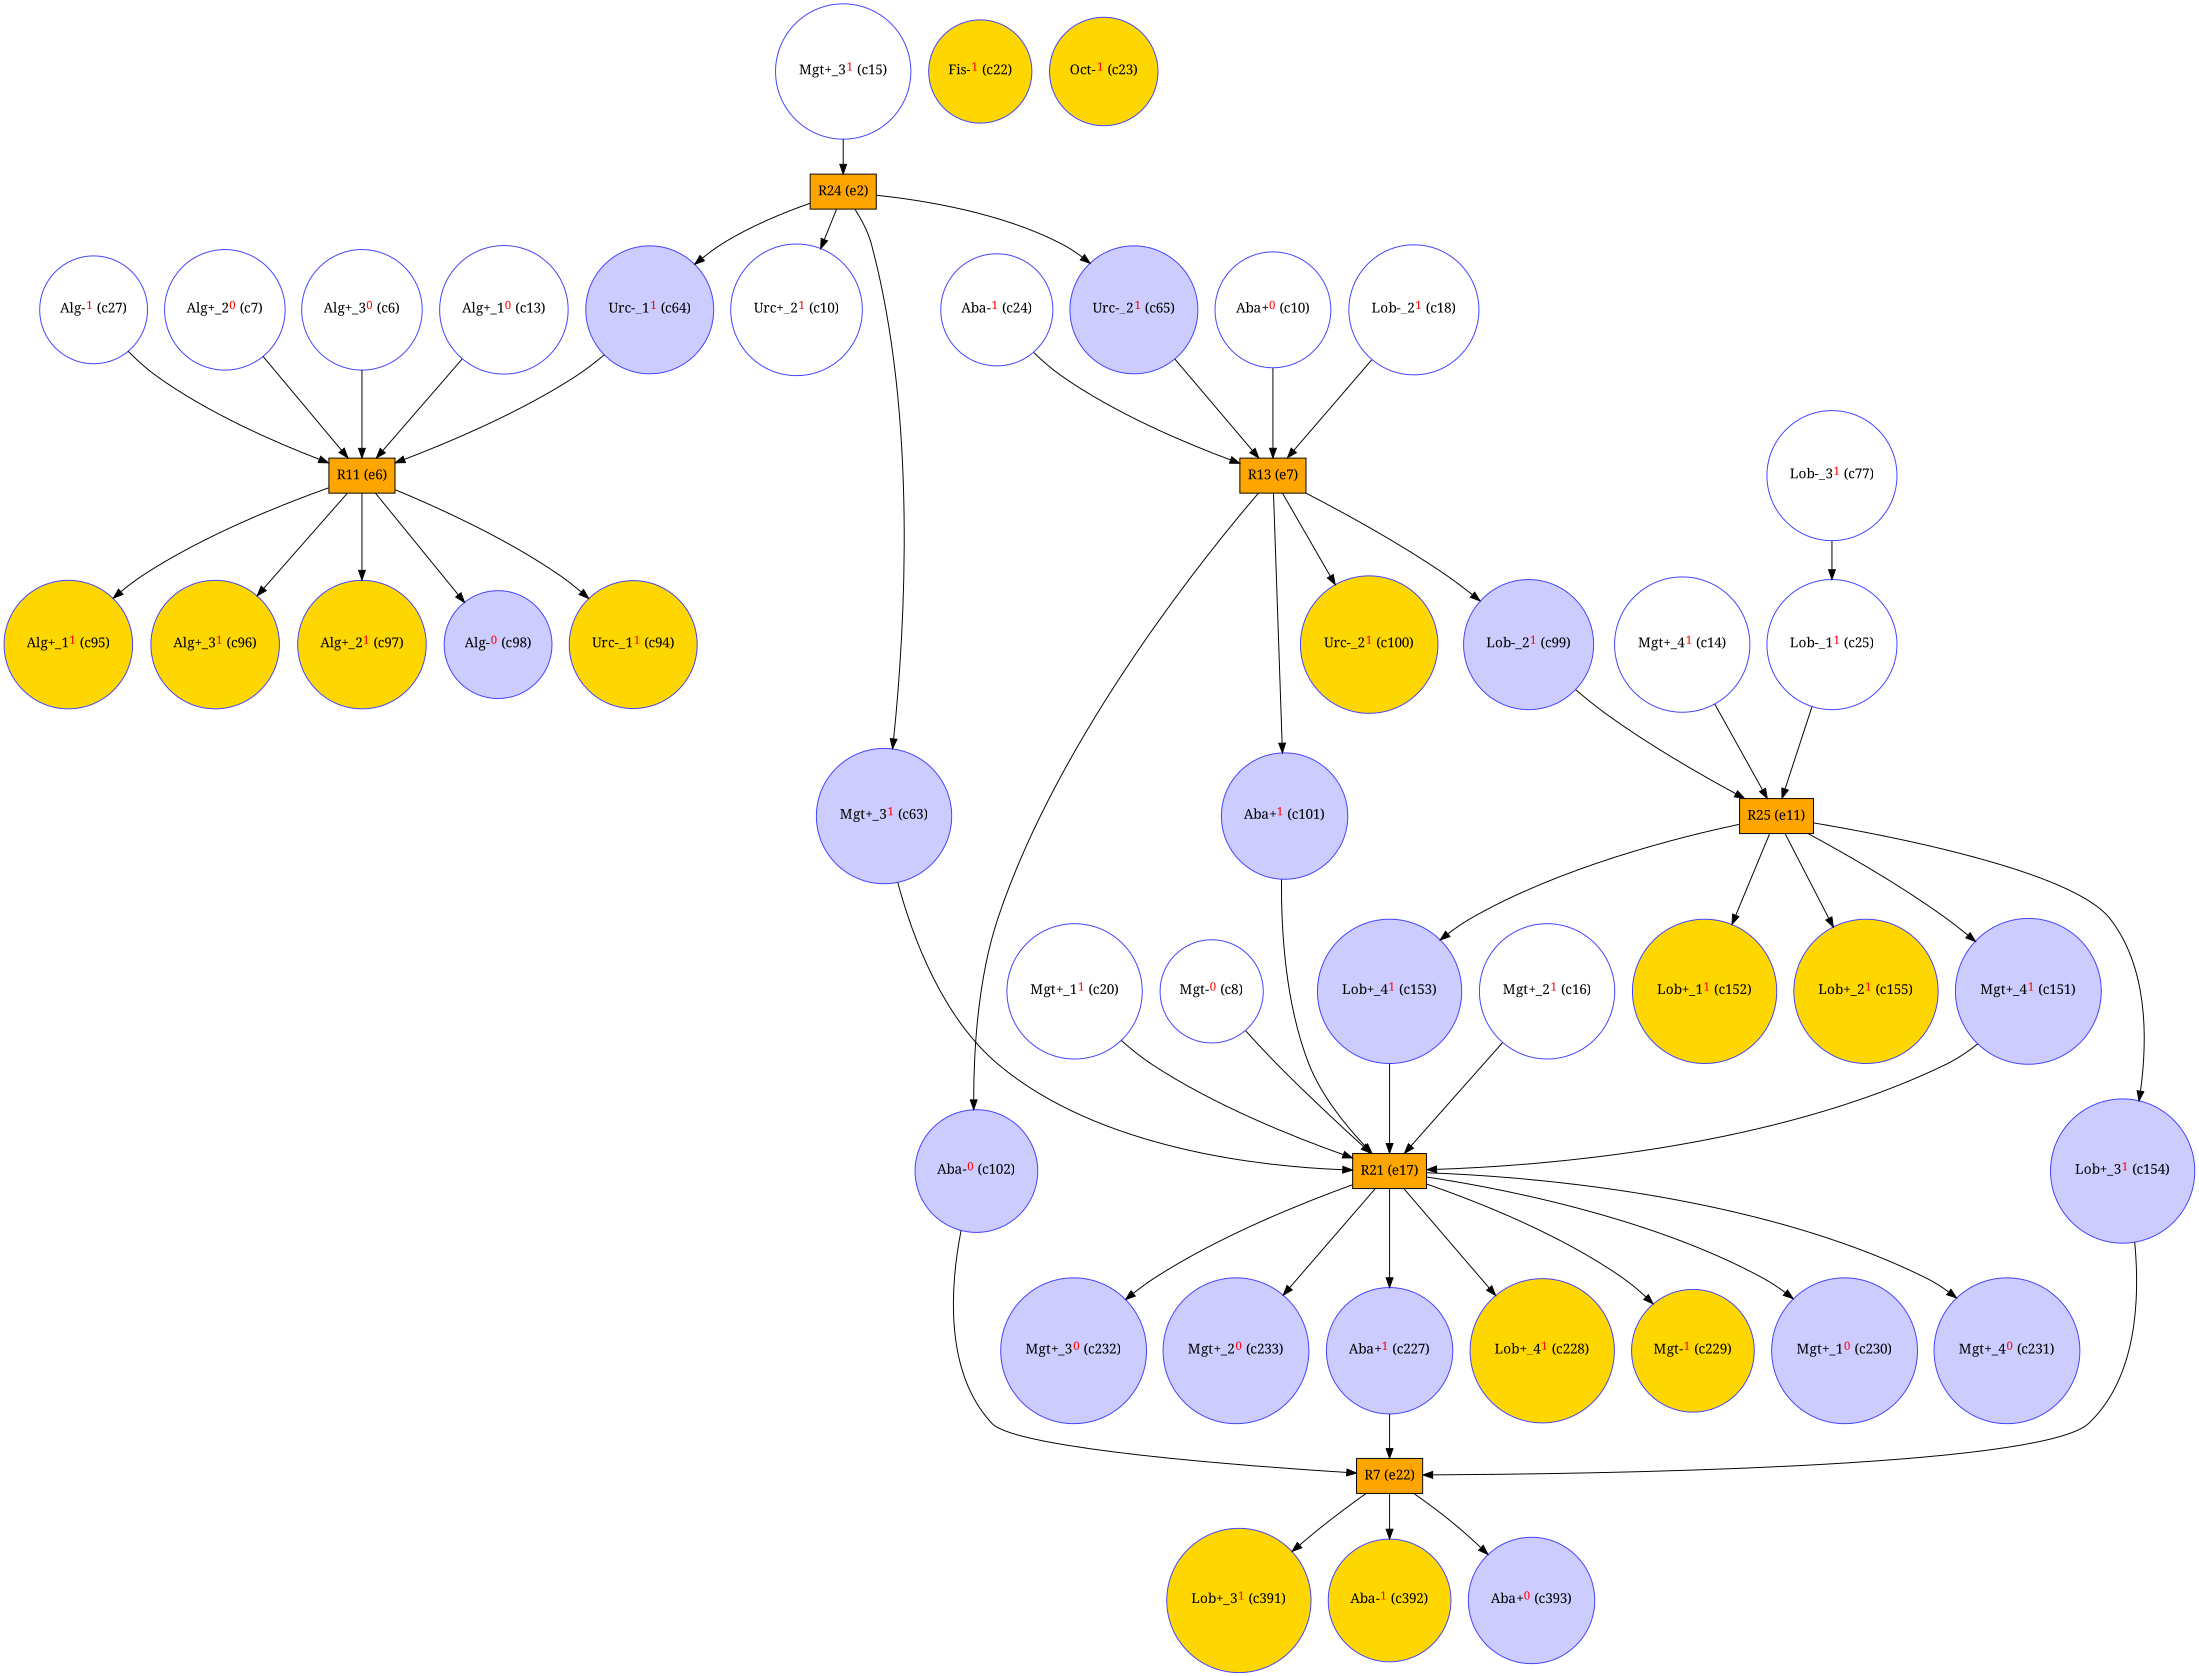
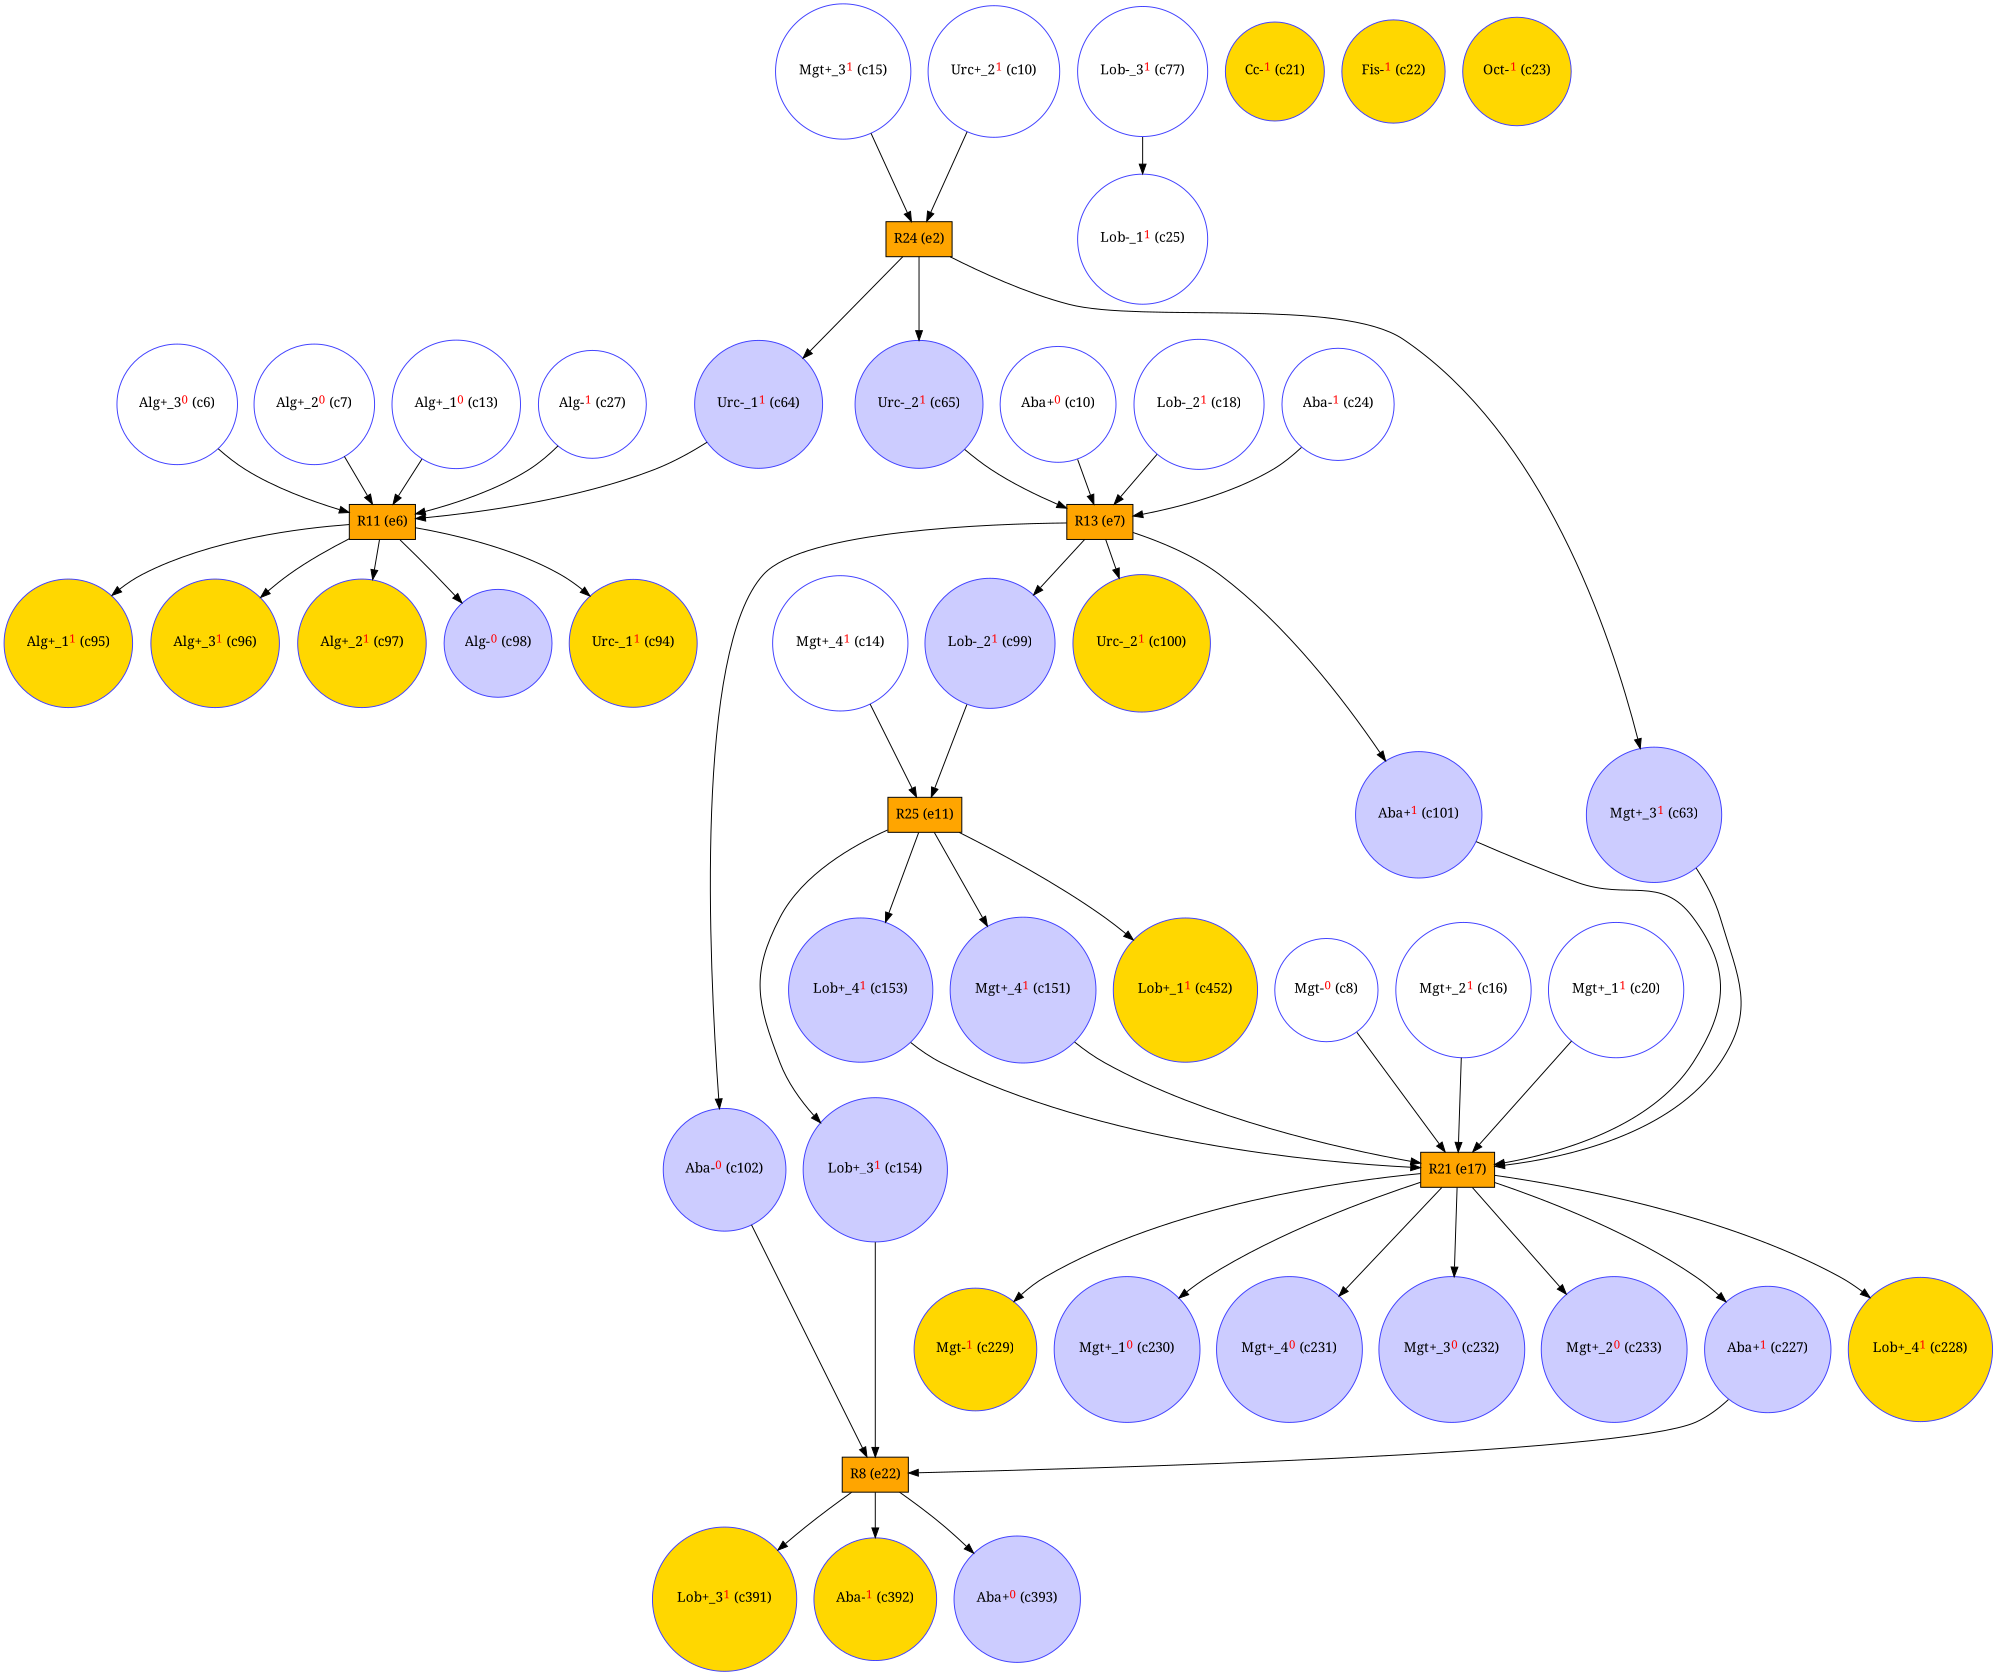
node "Cc-": added
edge "R24 (e2)" -> "Urc+_2": reversed
edge "Lob-_1" -> "R25 (e11)": removed
node "Lob+_1": text "(c152)" -> "(c452)"
node "Lob+_2": removed
node "R7 (e22)": label "R7 (e22)" -> "R8 (e22)"
